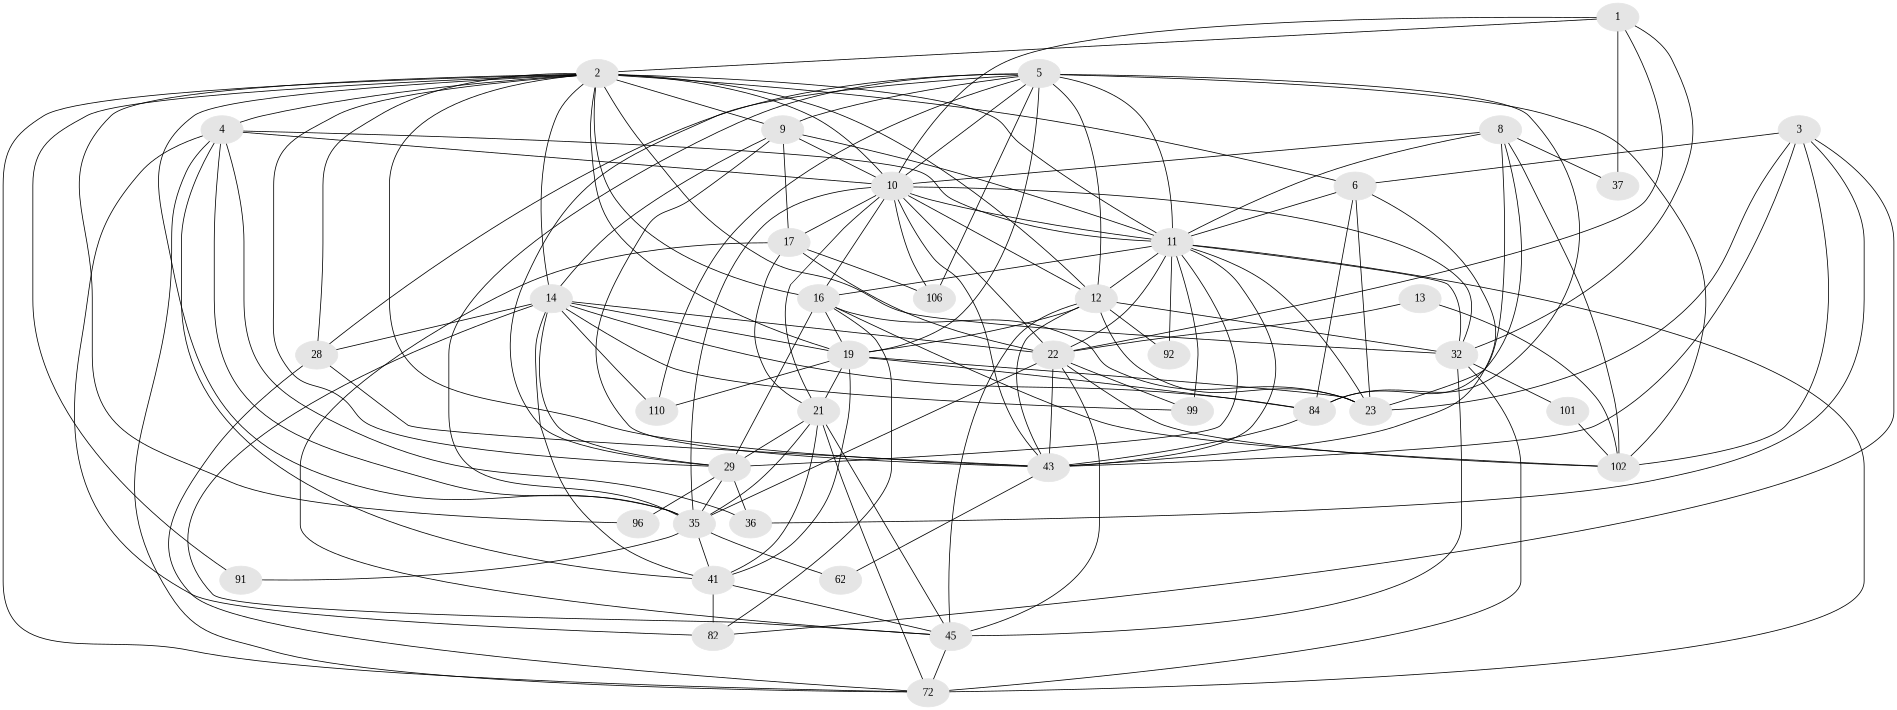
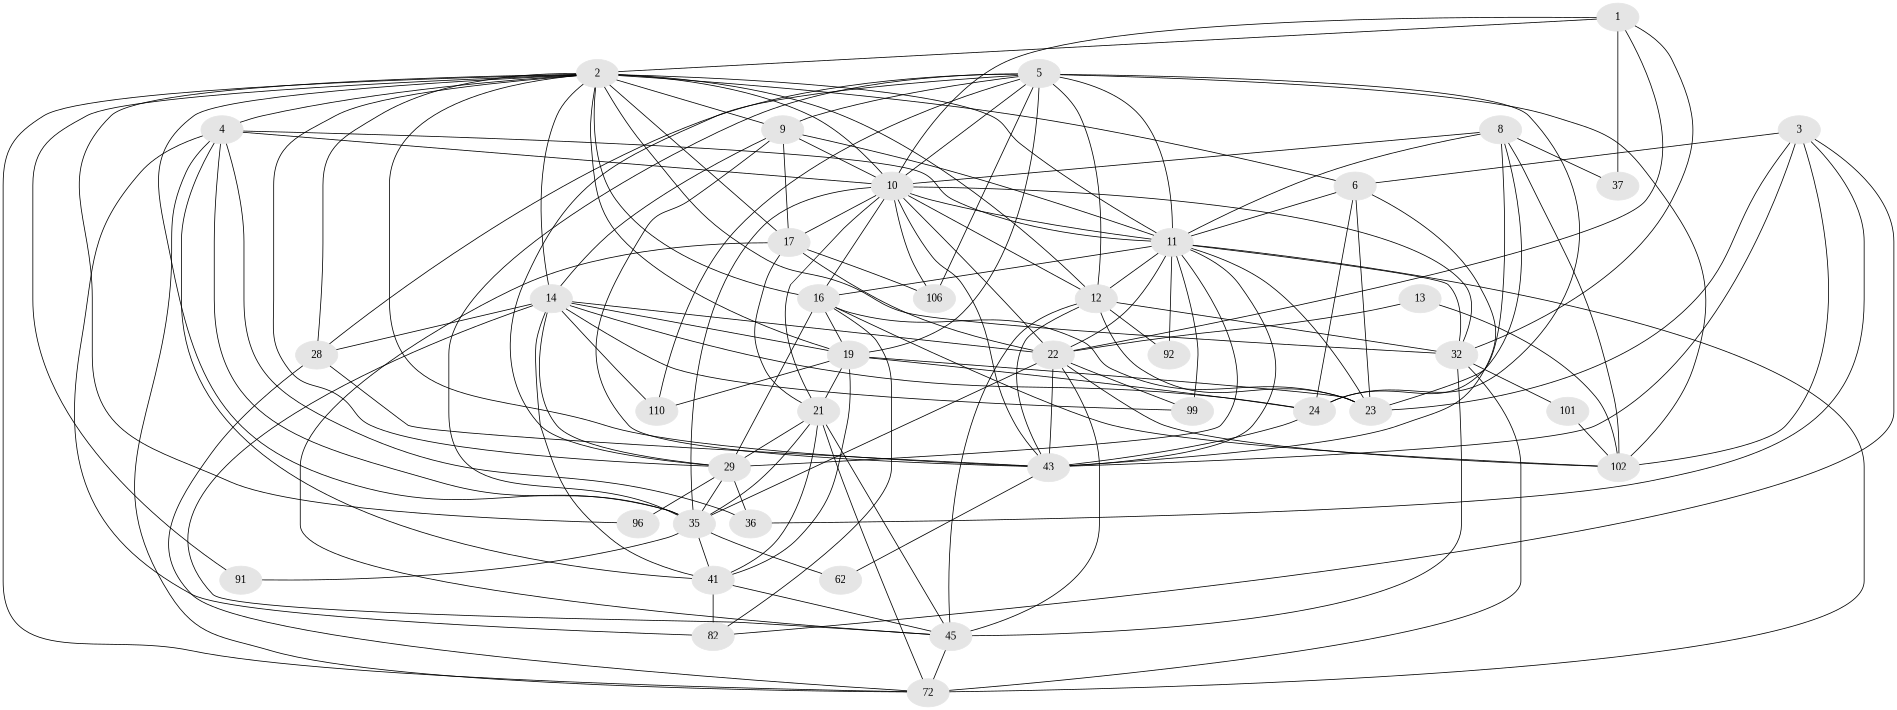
edge "2" -- "17": added
edge "12" -- "19": removed
node "84": label "84" -> "24"
